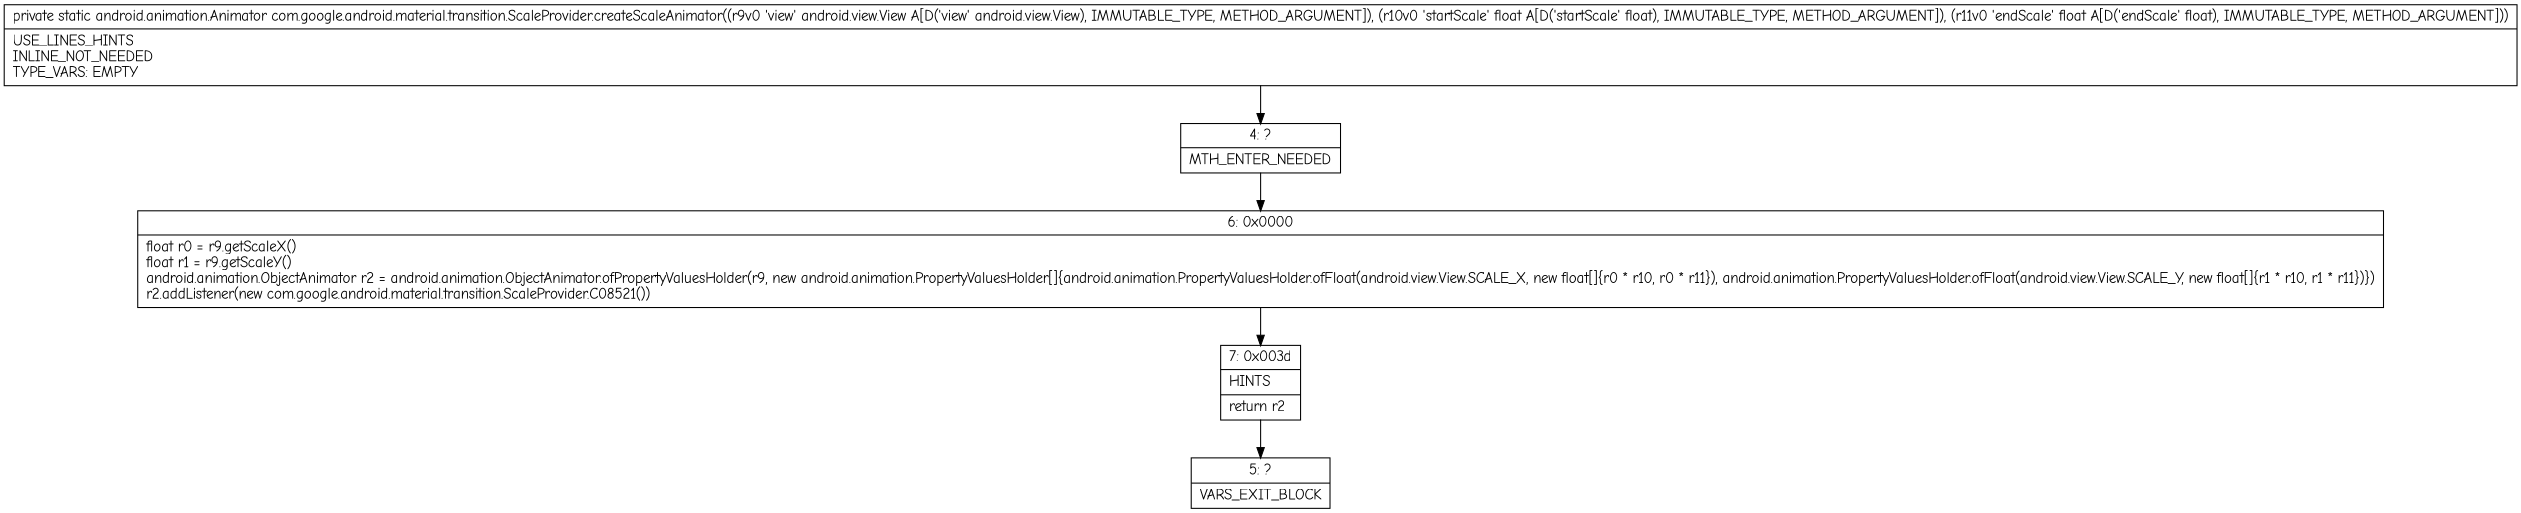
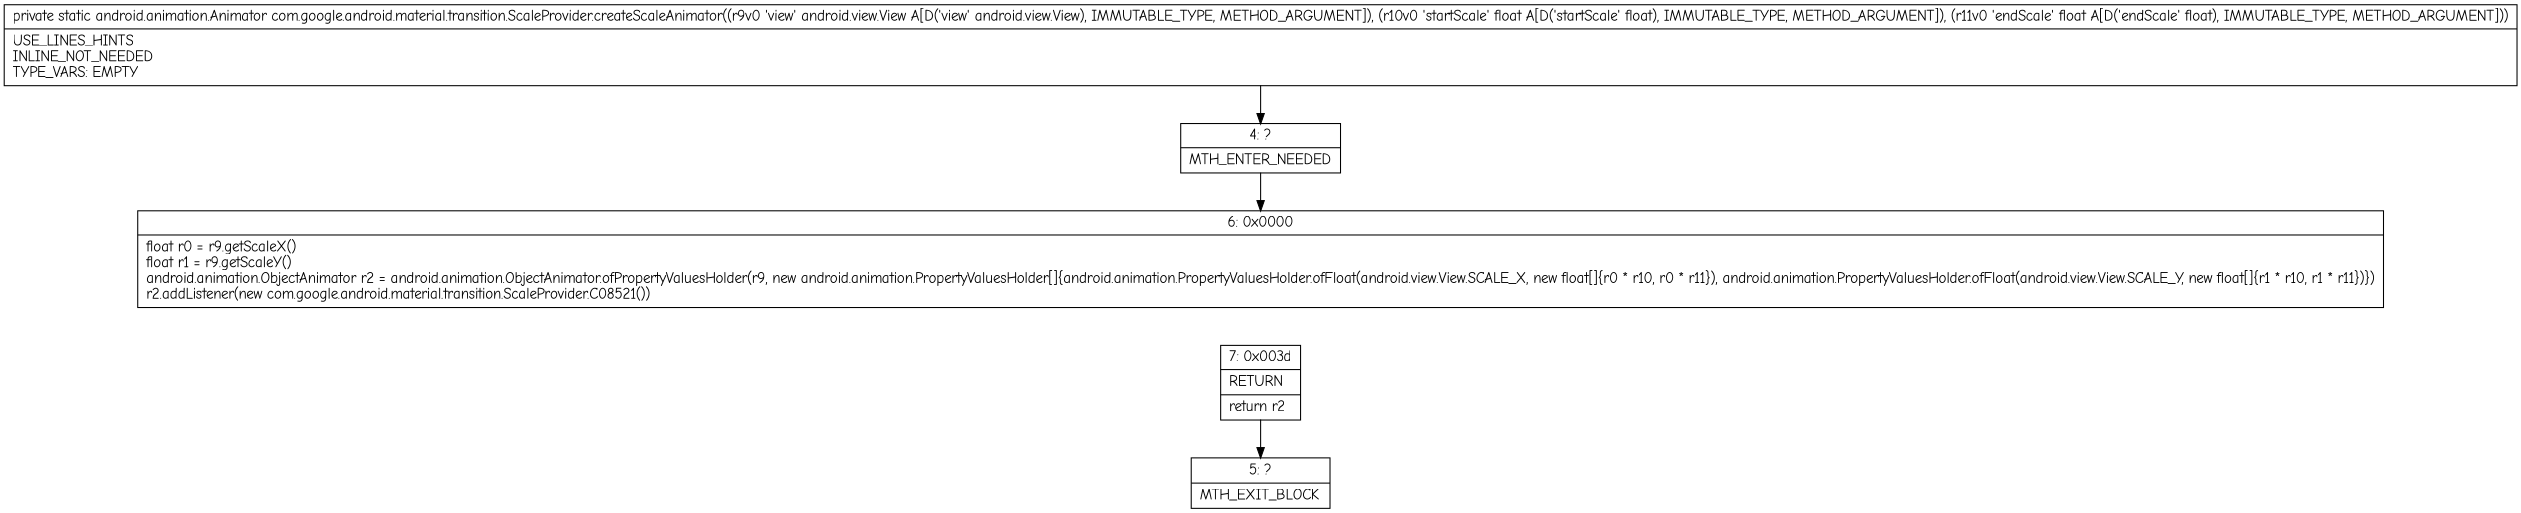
edge "6: 0x0000" -> "7: 0x003d": removed
node "7: 0x003d": text "HINTS" -> "RETURN"
node "5: ?": text "VARS_EXIT_BLOCK" -> "MTH_EXIT_BLOCK"
